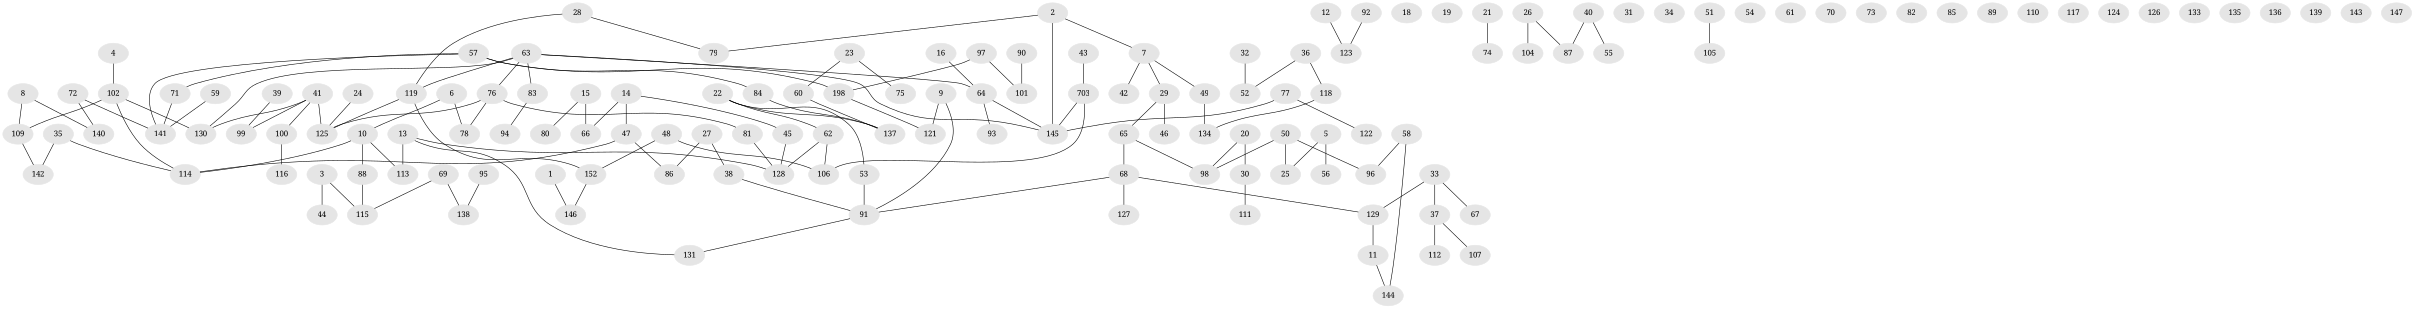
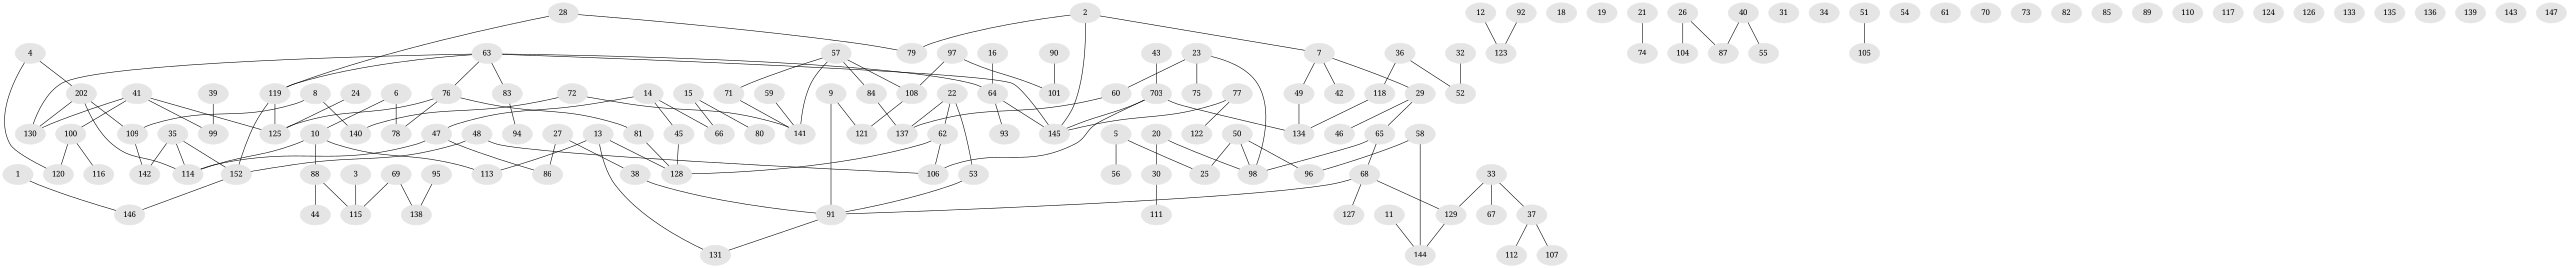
node "102": label "102" -> "202"
node "198": label "198" -> "108"
edge "23" -- "98": added
edge "703" -- "134": added
edge "35" -- "152": added
node "120": added
edge "3" -- "44": now "88" -- "44"
edge "129" -- "11": now "129" -- "144"
